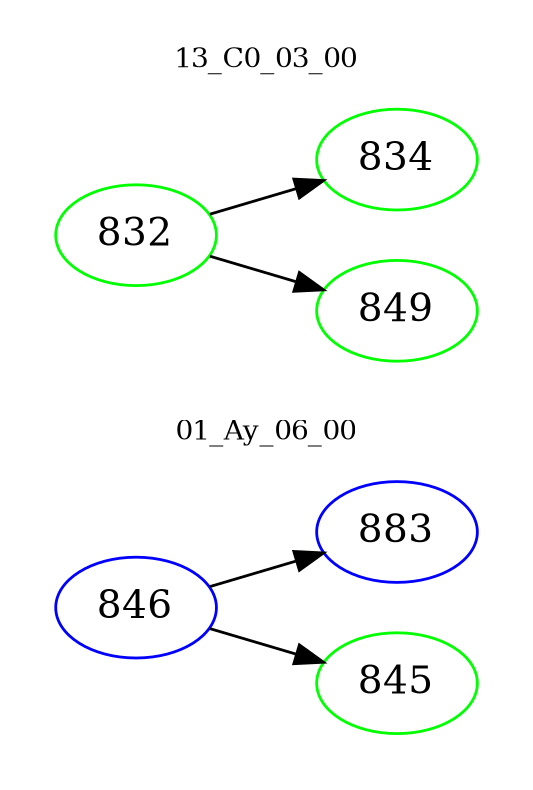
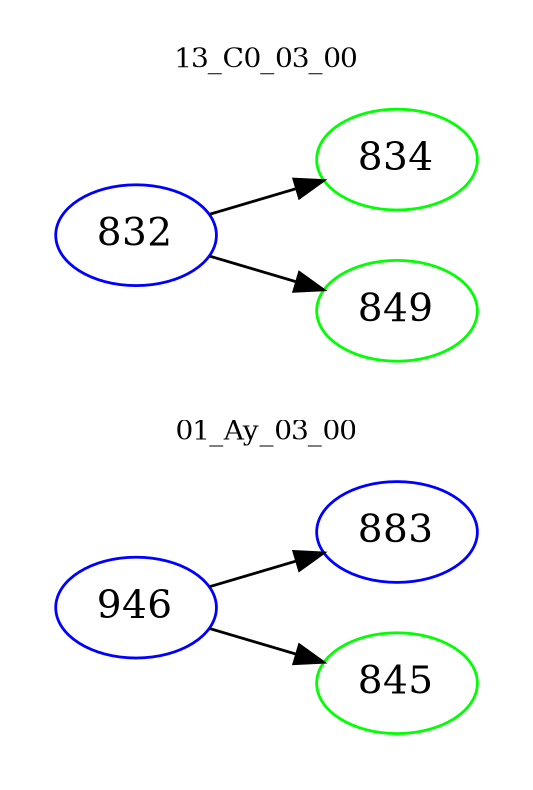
node "832": color green -> blue
cluster "01_Ay_06_00": label "01_Ay_06_00" -> "01_Ay_03_00"
node "846": label "846" -> "946"
